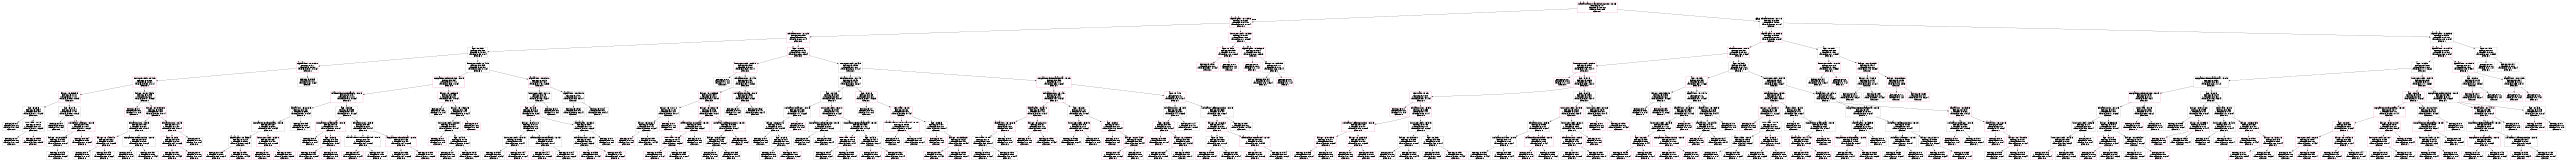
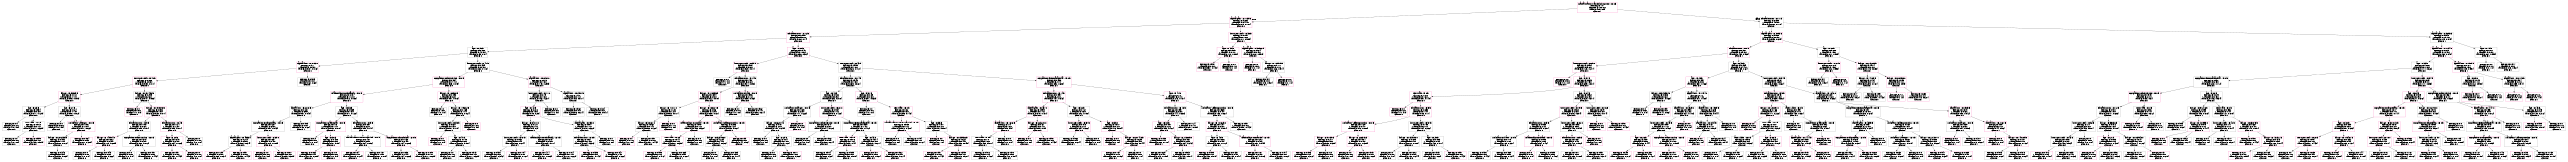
node "entropy = 0.0 samples = 0.9% value = [1.0, 0.0] class = 0": label "entropy = 0.0 samples = 0.9% value = [1.0, 0.0] class = 0" -> "entropy = 0.0 samples = 0.9% value = [1.0, 0.0] hours = 0"
